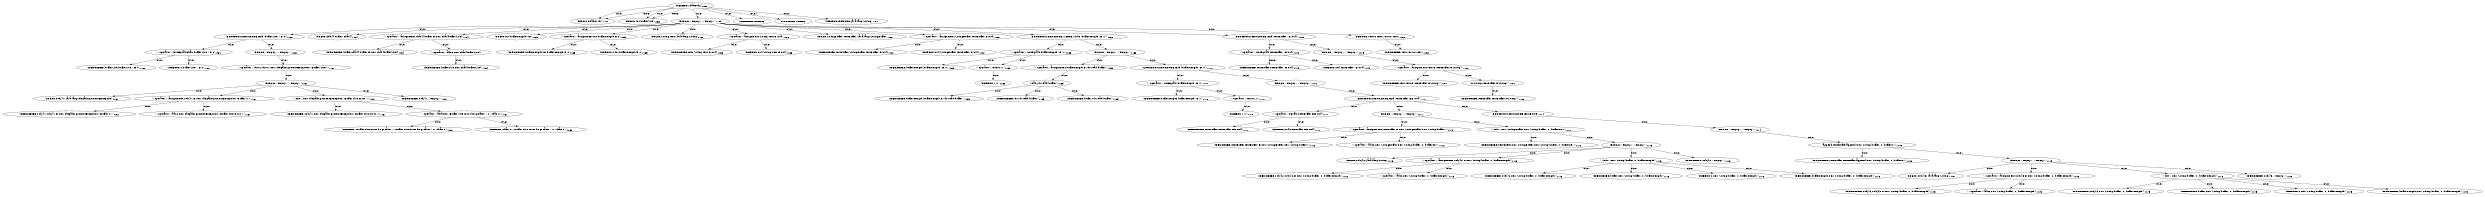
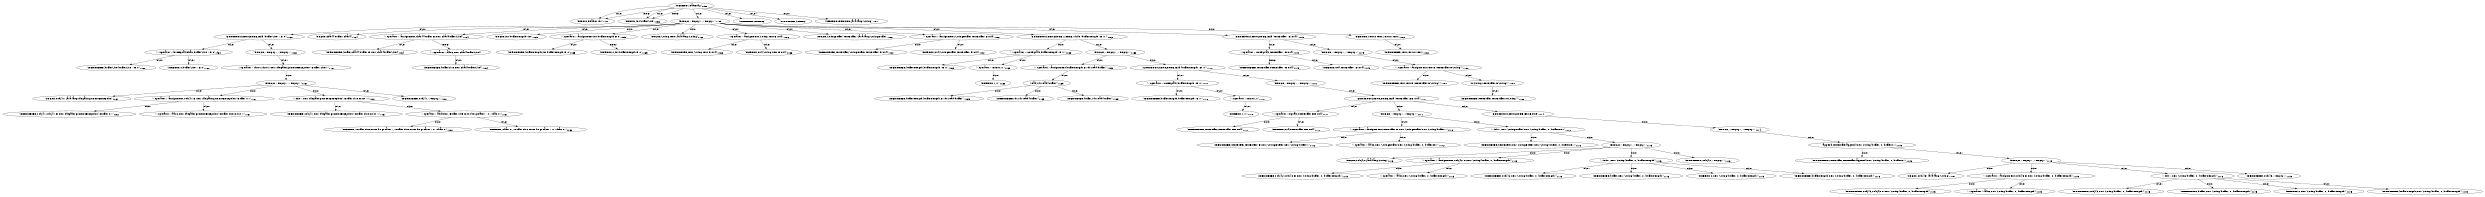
edge "(<operator>.assignment,char[] buffer = new char[bufferSize])" -> "(<operator>.alloc,new char[bufferSize])": label "AST: " -> "DDG: "
edge "(<operator>.assignment,int bufferLength = 0)" -> "(LITERAL,0,int bufferLength = 0)": label "AST: " -> "DDG: "
